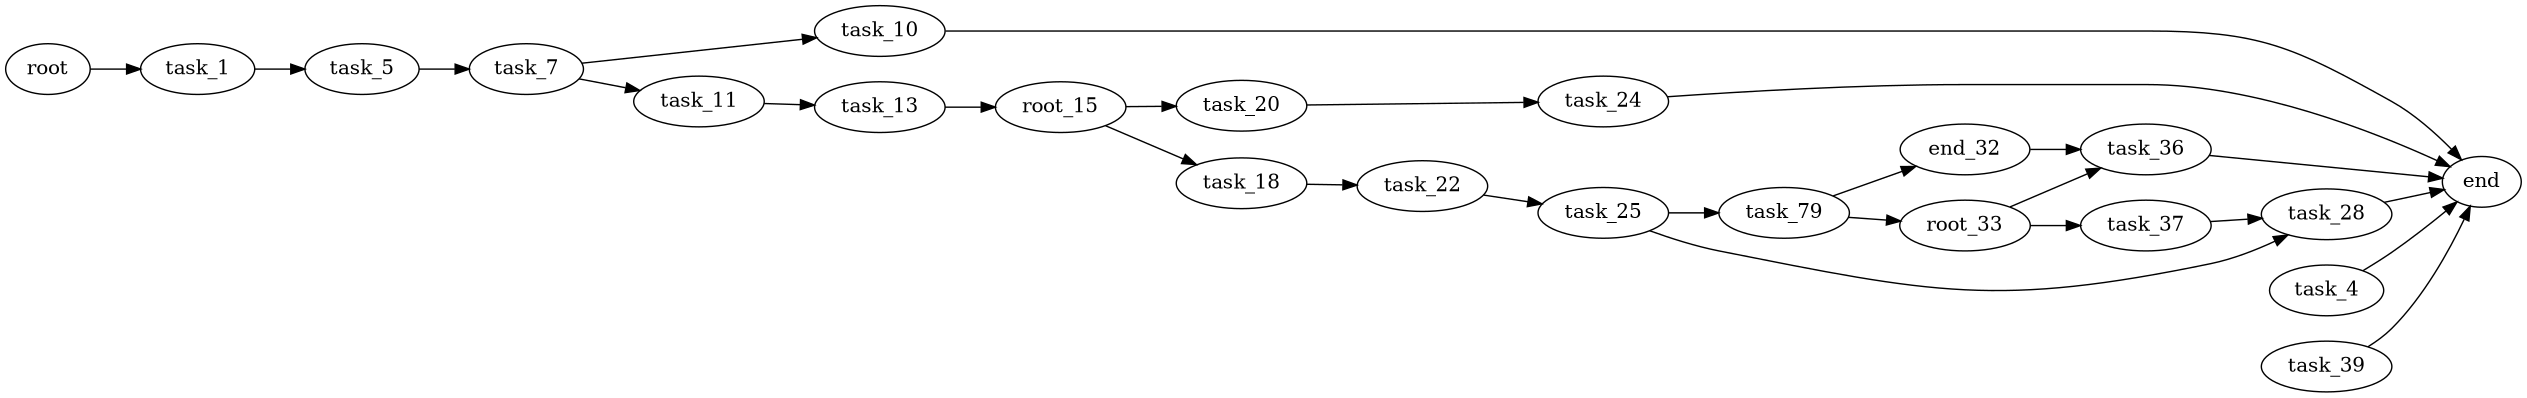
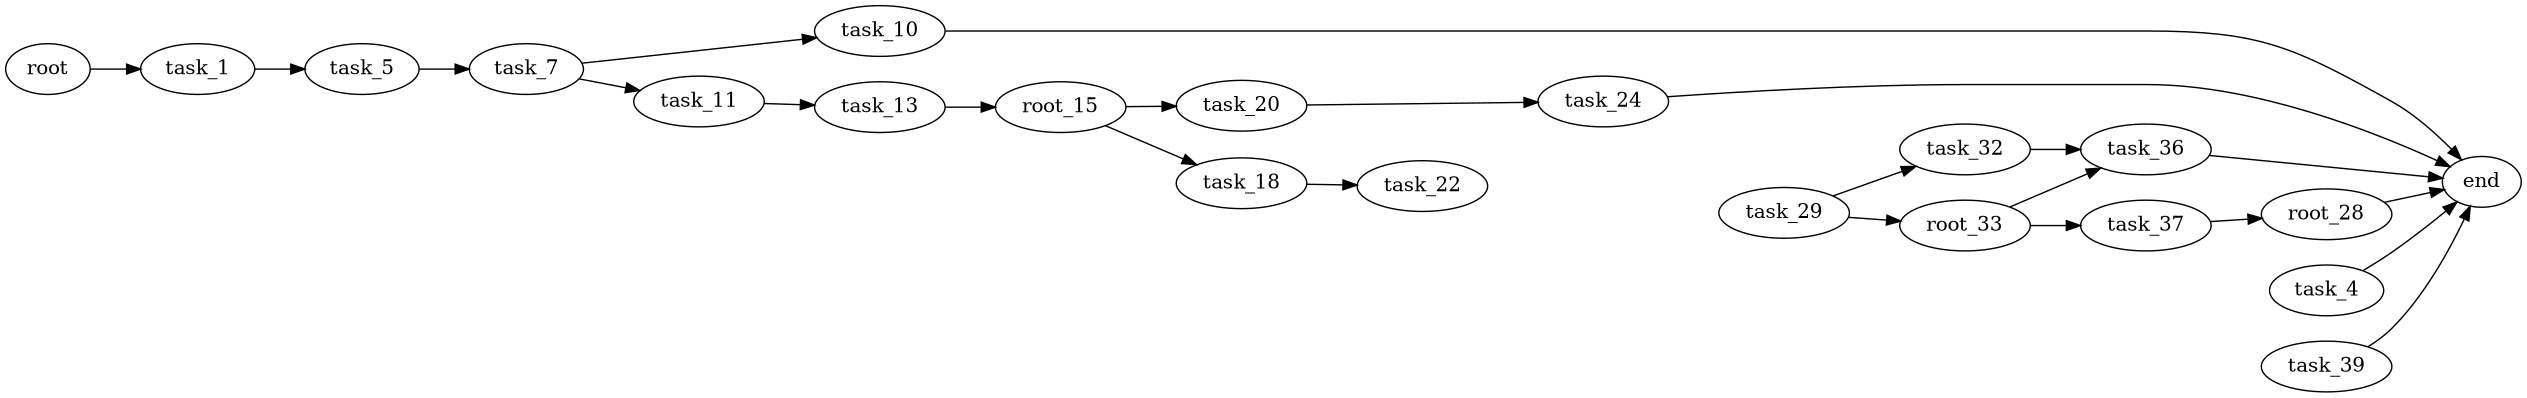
node "end_32": label "end_32" -> "task_32"
node "task_25": removed
node "task_79": label "task_79" -> "task_29"
node "task_28": label "task_28" -> "root_28"
